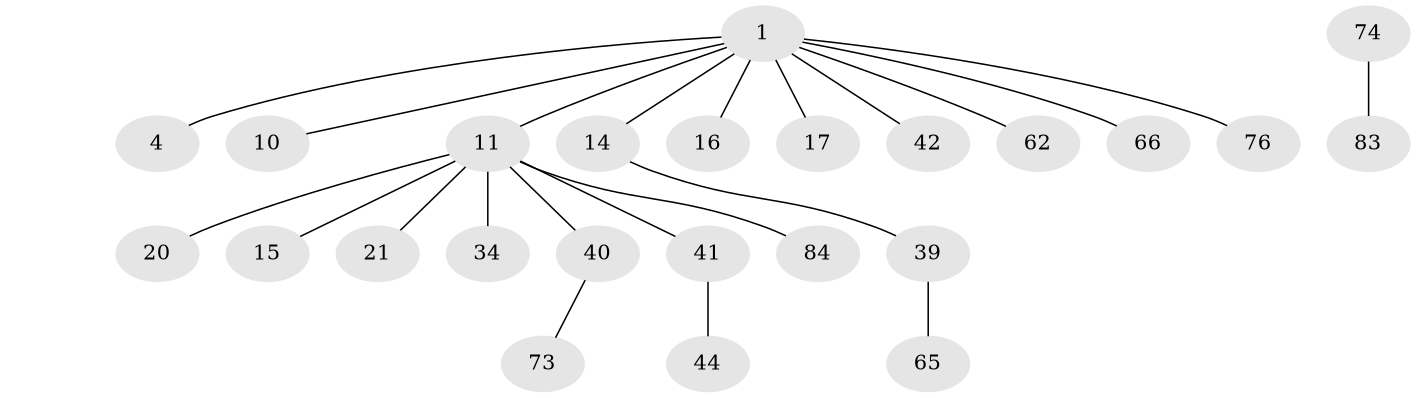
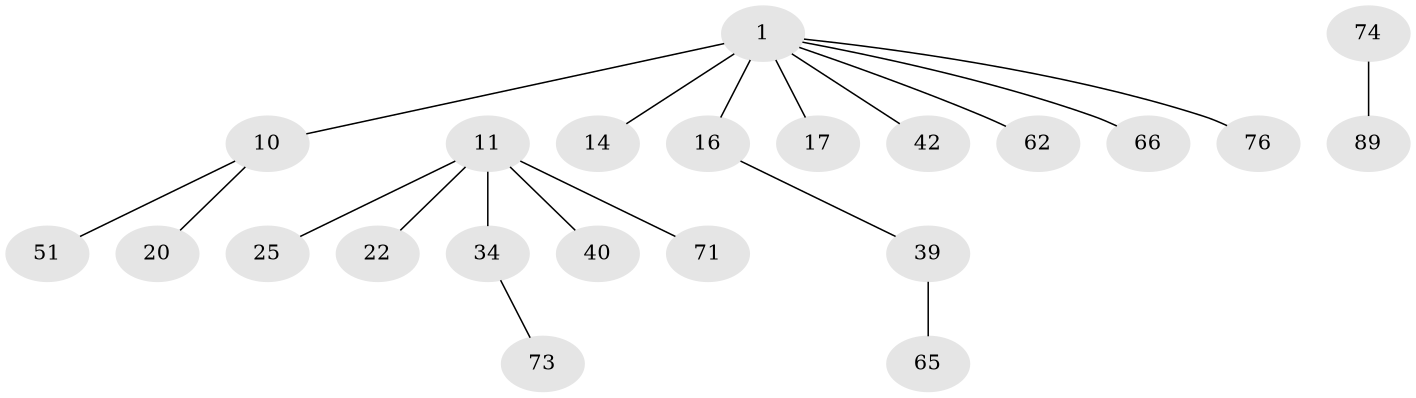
edge "1" -- "11": removed
node "4": removed
node "83": label "83" -> "89"
edge "11" -- "20": now "10" -- "20"
edge "14" -- "39": now "16" -- "39"
node "51": added
node "15": label "15" -> "25"
node "21": label "21" -> "22"
node "41": label "41" -> "71"
node "84": removed
edge "40" -- "73": now "34" -- "73"
node "44": removed
